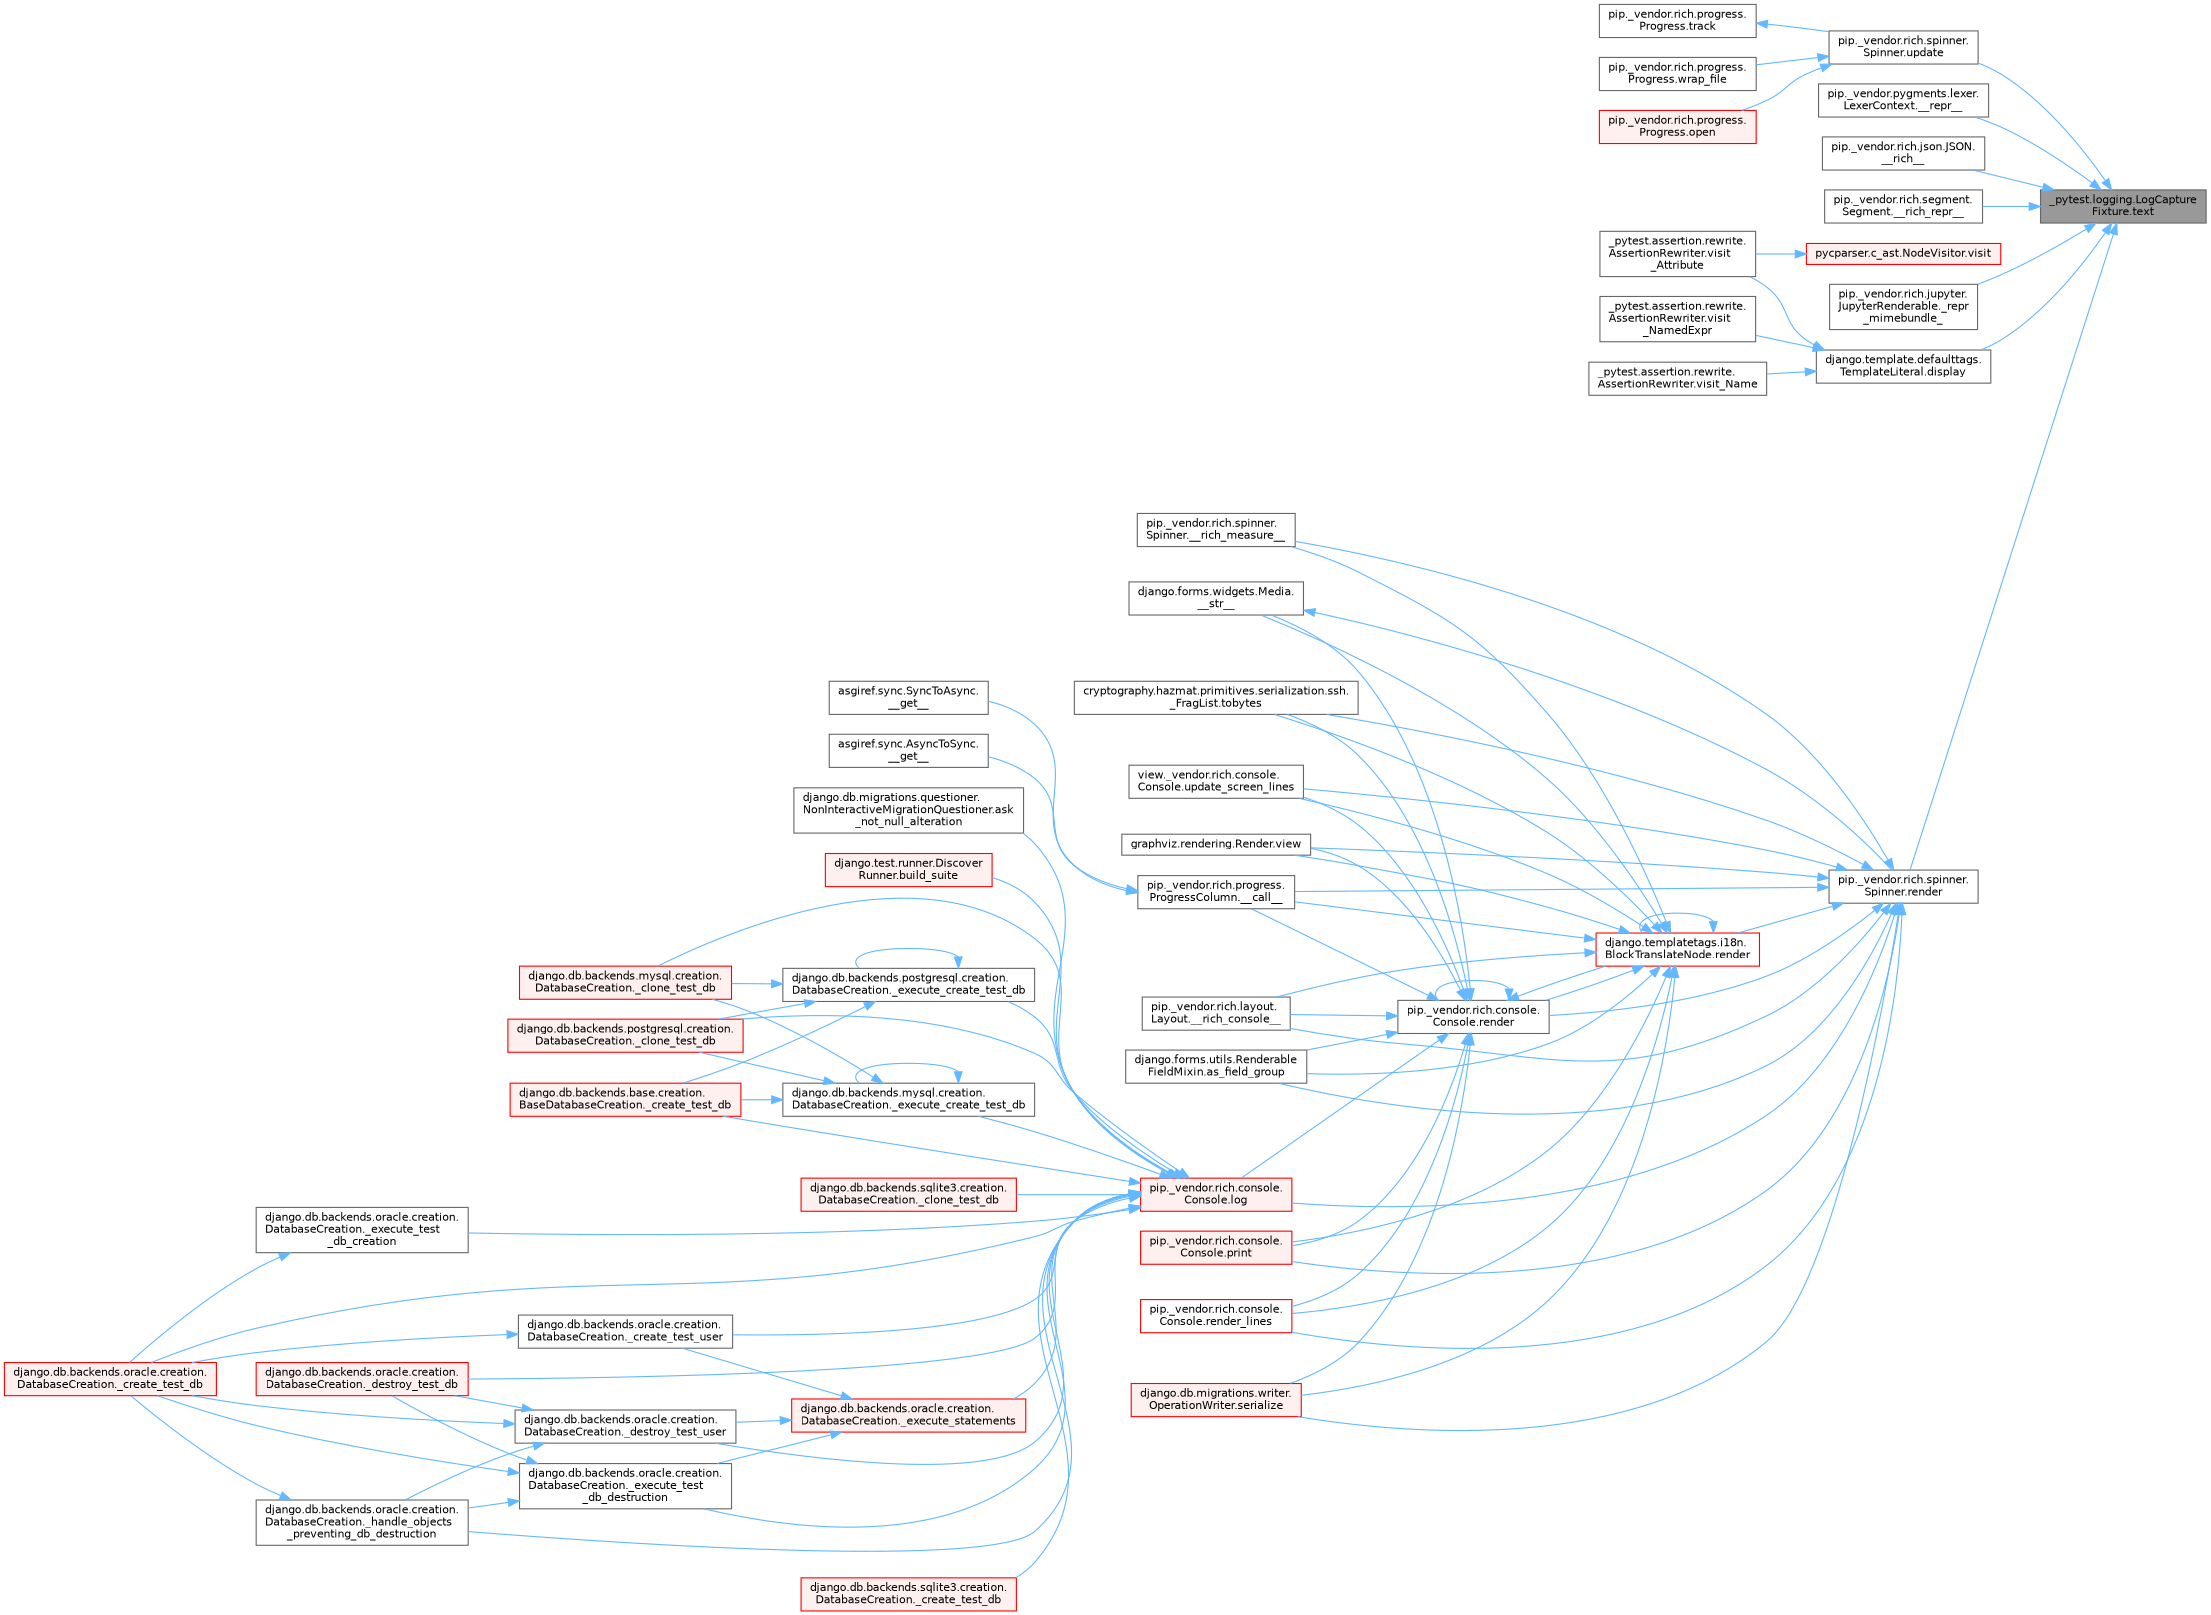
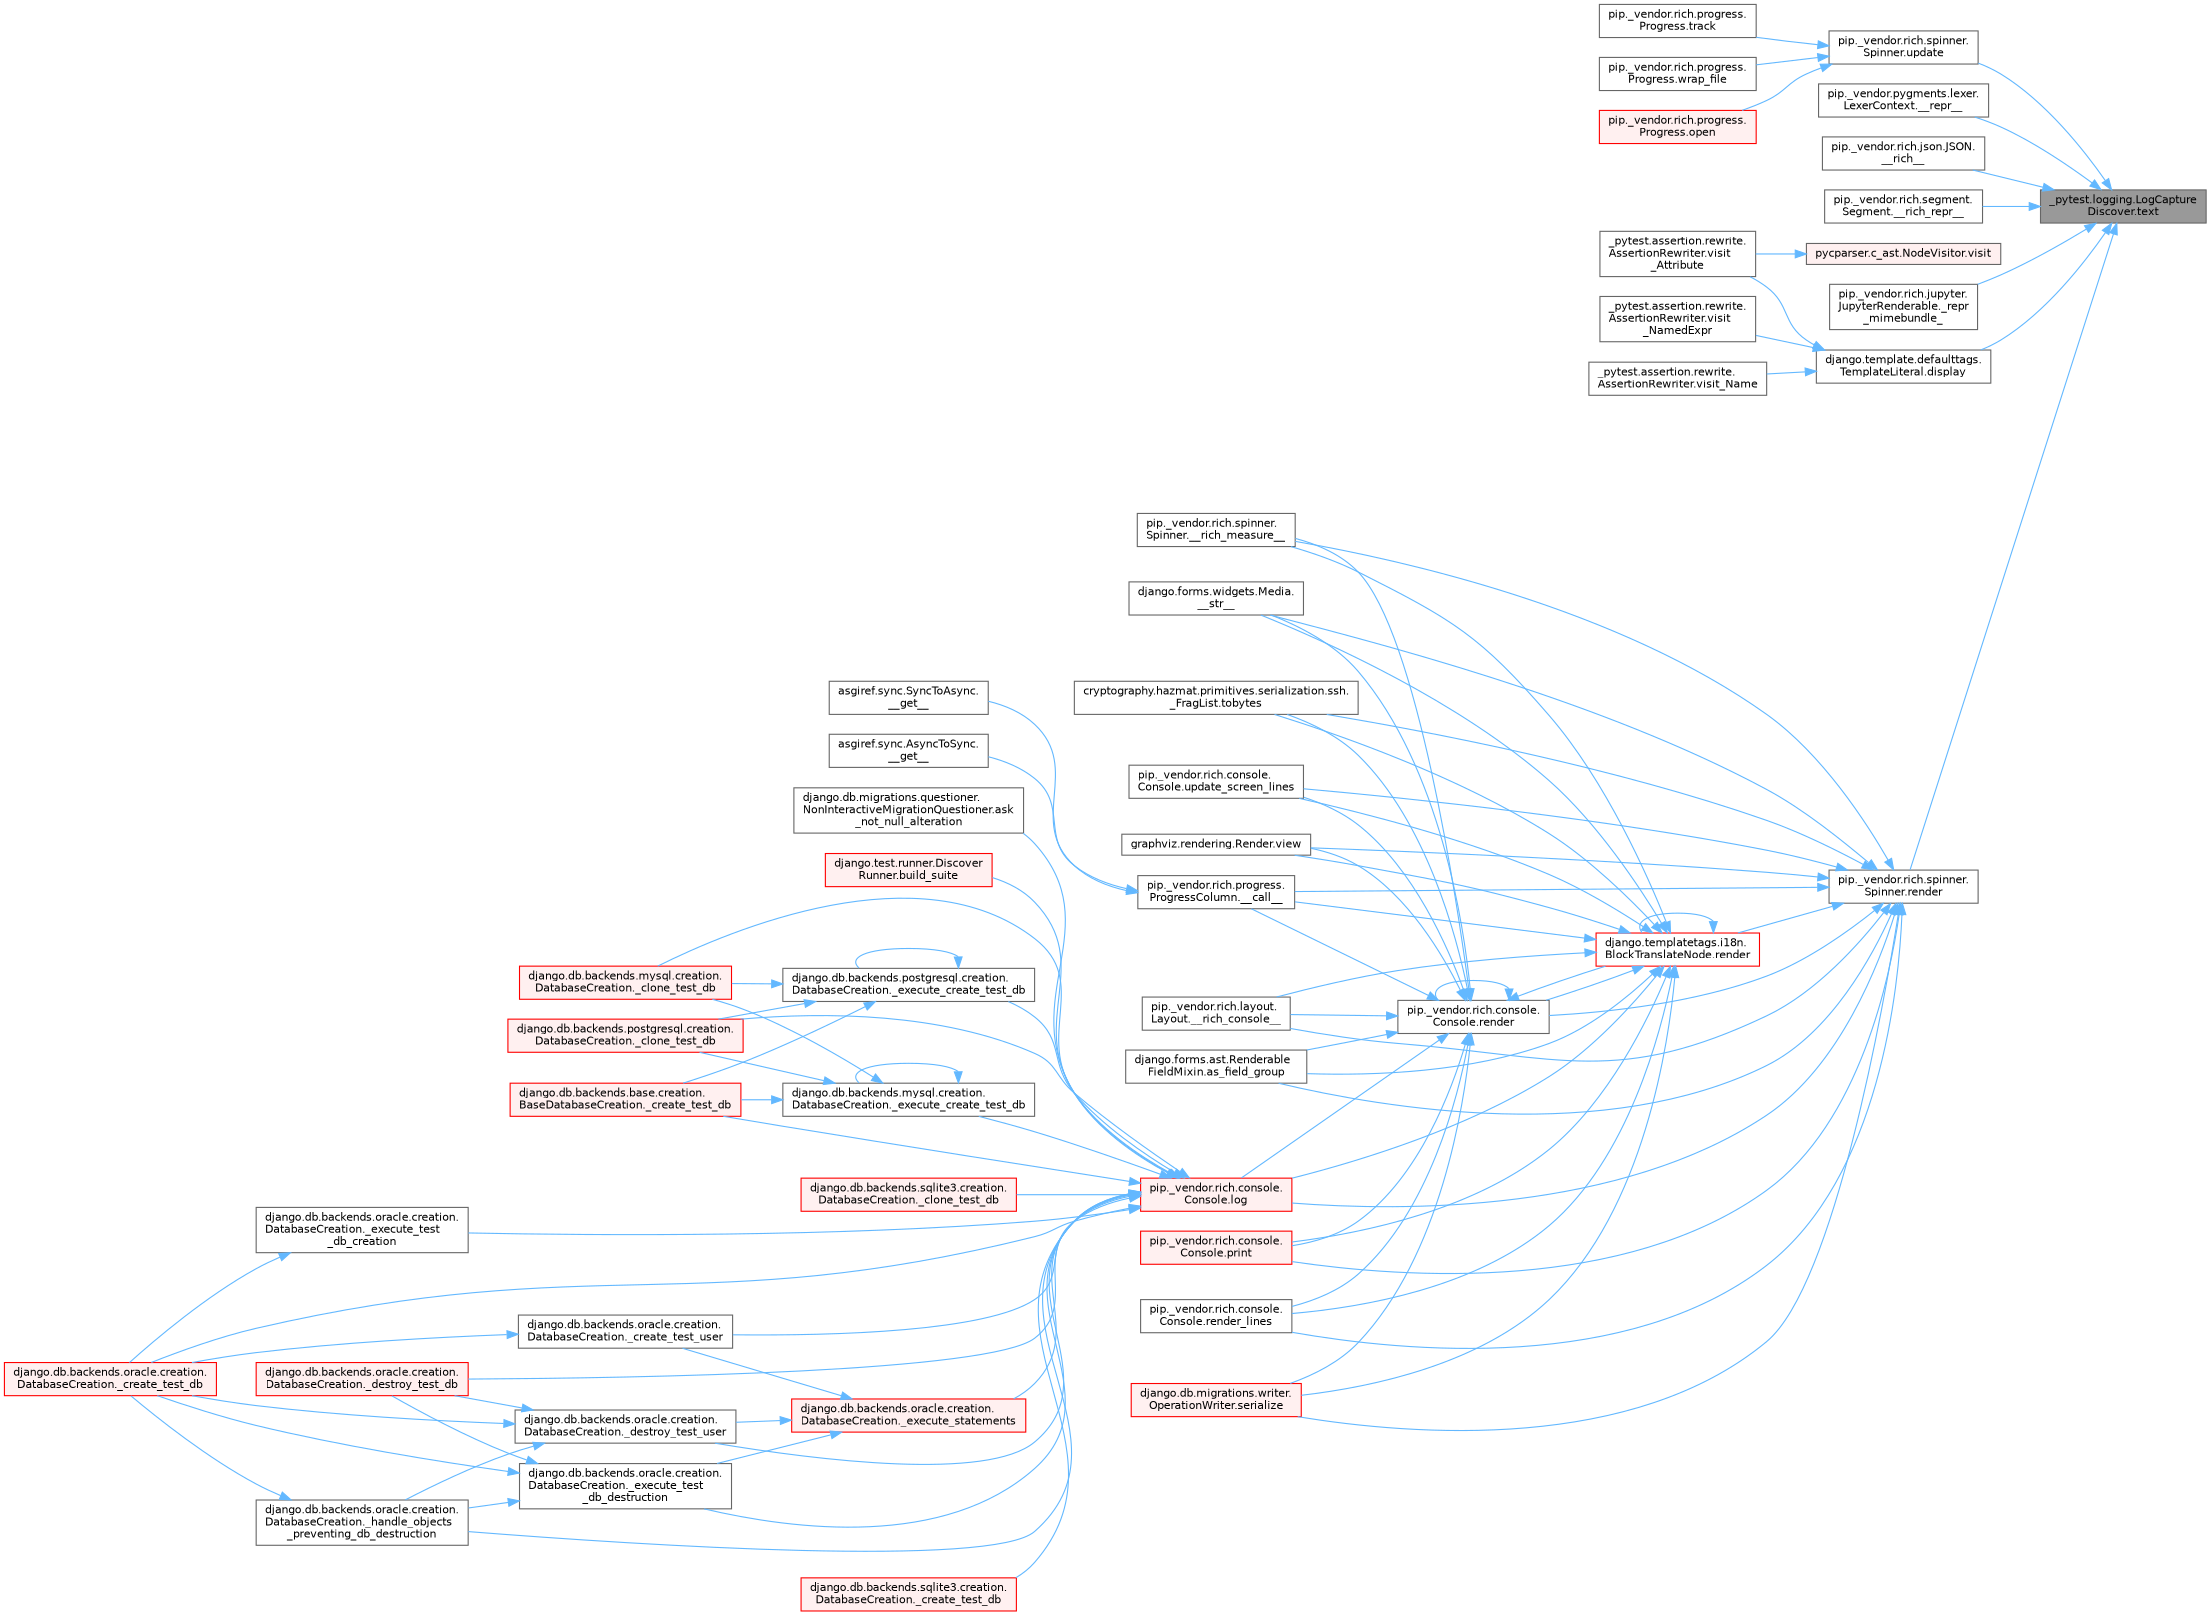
edge "pip._vendor.rich.spinner. Spinner.update" -> "pip._vendor.rich.progress. Progress.track": reversed
node "_pytest.logging.LogCapture Fixture.text": label "_pytest.logging.LogCapture Fixture.text" -> "_pytest.logging.LogCapture Discover.text"
node "pycparser.c_ast.NodeVisitor.visit": color red -> grey40
edge "pip._vendor.rich.spinner. Spinner.render" -> "django.forms.widgets.Media. __str__": reversed
edge "pip._vendor.rich.spinner. Spinner.__rich_measure__" -> "pip._vendor.rich.console. Console.render": added
node "view._vendor.rich.console. Console.update_screen_lines": label "view._vendor.rich.console. Console.update_screen_lines" -> "pip._vendor.rich.console. Console.update_screen_lines"
node "django.forms.utils.Renderable FieldMixin.as_field_group": label "django.forms.utils.Renderable FieldMixin.as_field_group" -> "django.forms.ast.Renderable FieldMixin.as_field_group"
edge "pip._vendor.rich.console. Console.log" -> "django.templatetags.i18n. BlockTranslateNode.render": added
node "pip._vendor.rich.console. Console.render_lines": color red -> grey40
